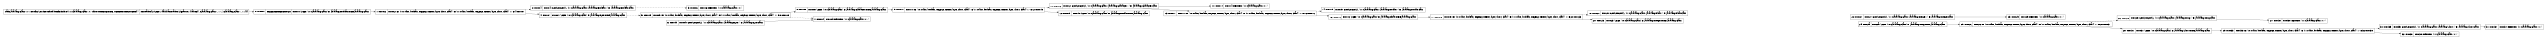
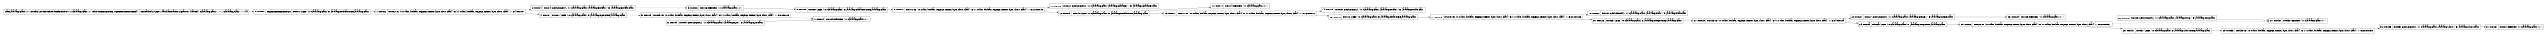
edge "10: 0x0012" -> "11: 0x0014": now "12: 0x0015" -> "11: 0x0014"
edge "10: 0x0012" -> "13: 0x0017": now "12: 0x0015" -> "13: 0x0017"
edge "5: 0x0009" -> "8: 0x000e": now "3: 0x0006" -> "8: 0x000e"
node "21: 0x0025": added
edge "25: 0x002c" -> "26: 0x002e": now "25: 0x002c" -> "27: 0x0030"
node "32: 0x0038": removed
